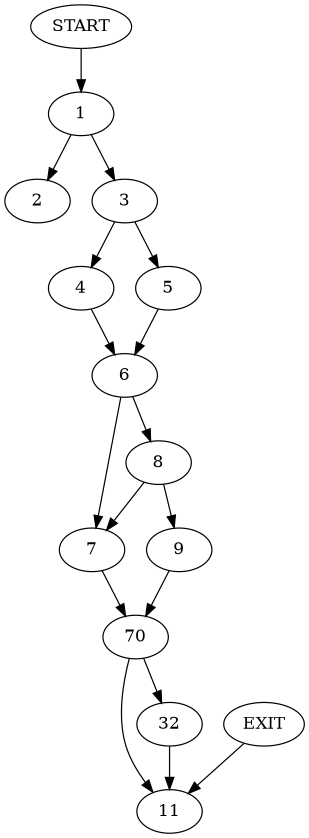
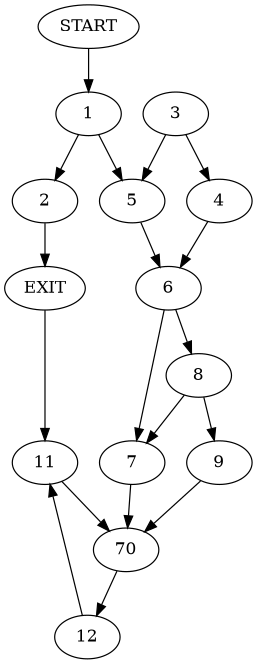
edge "1" -> "3": now "1" -> "5"
edge "2" -> "EXIT": added
edge "70" -> "11": reversed
node "32": label "32" -> "12"
